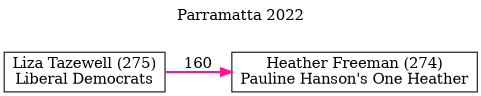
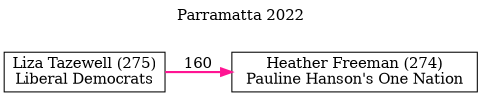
node "Heather Freeman (274) Pauline Hanson's One Heather": label "Heather Freeman (274) Pauline Hanson's One Heather" -> "Heather Freeman (274) Pauline Hanson's One Nation"
